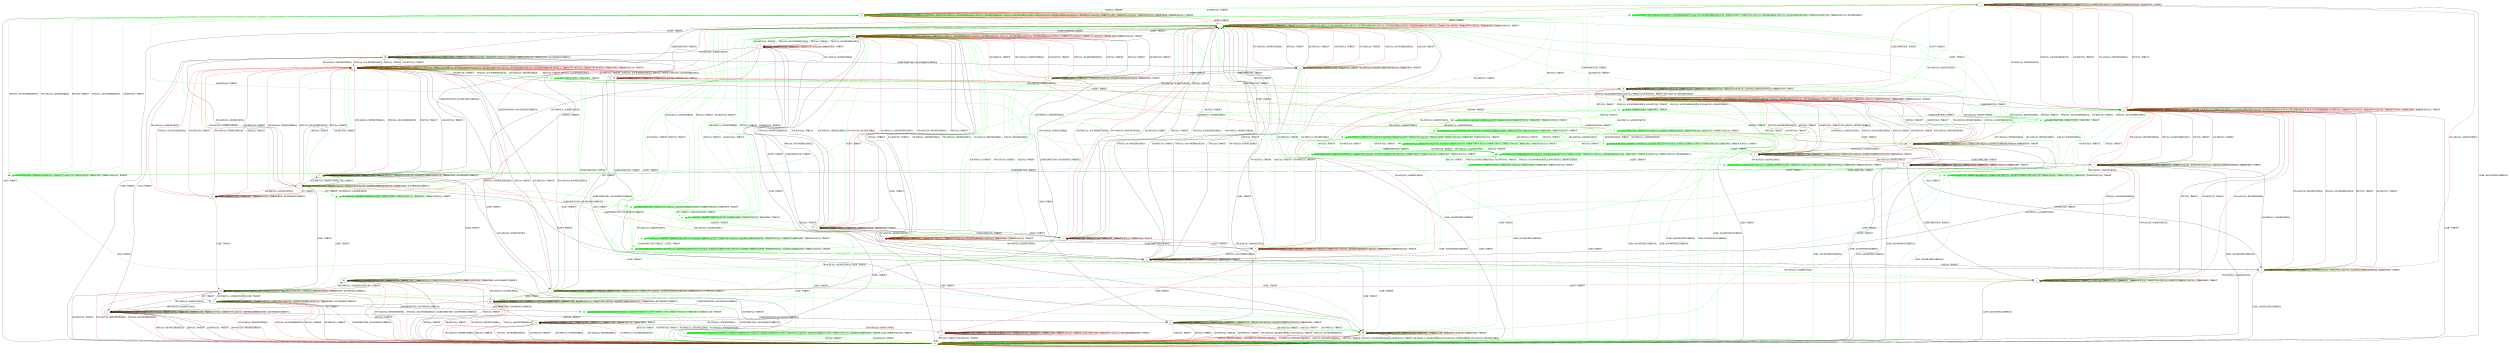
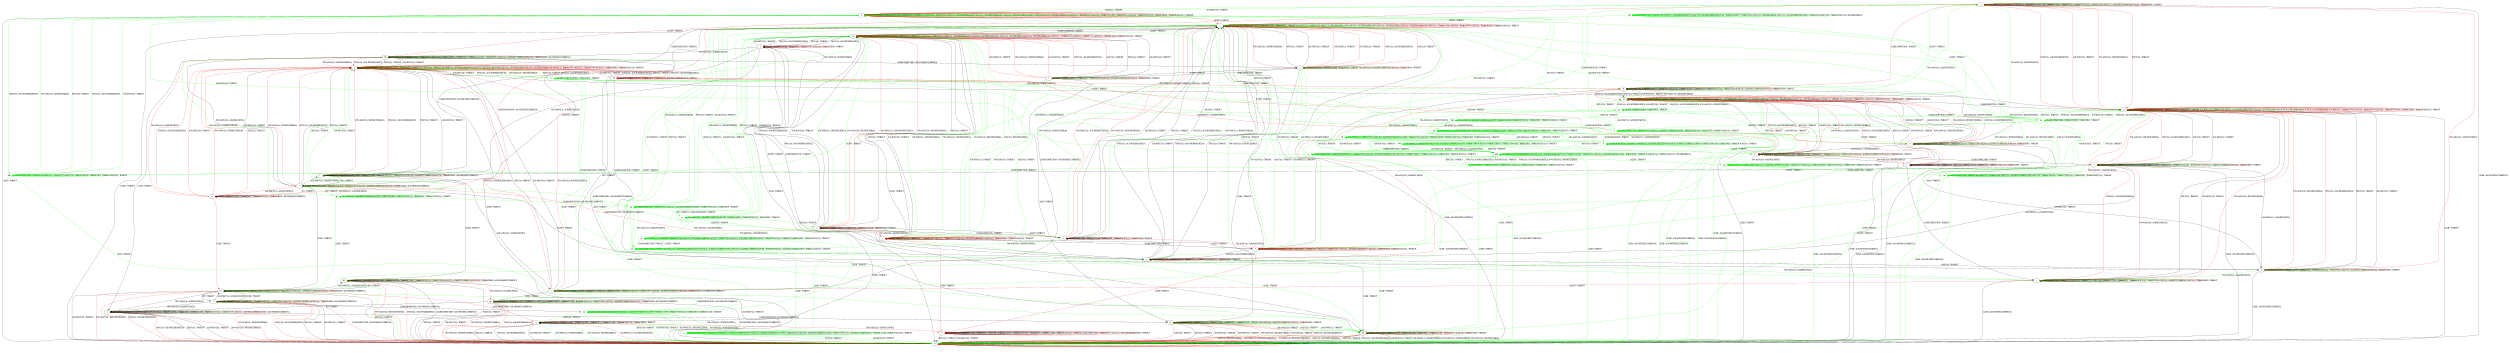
edge "dd" -> "m": label "FIN+ACK(V,V,0) / ACK(NEXT,NEXT,0)" -> "SYN+ACK(V,V,0) / ACK(NEXT,CURRENT,0)"
edge "v" -> "z": now "v" -> "zz"
